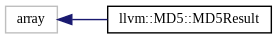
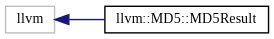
node "array": label "array" -> "llvm"
